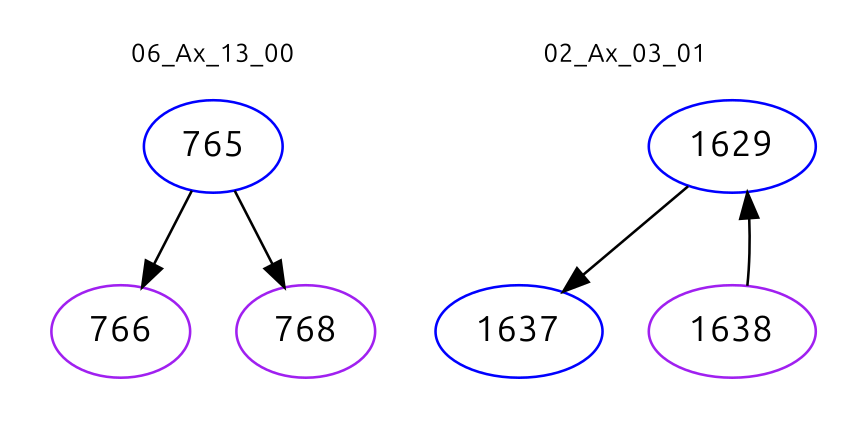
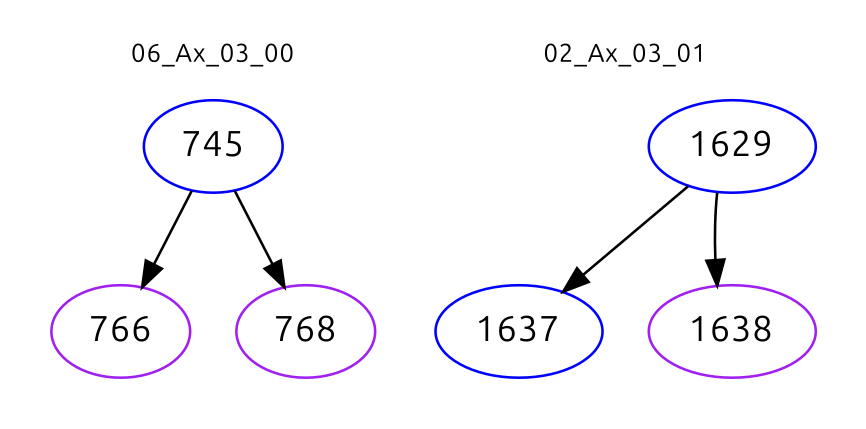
cluster "06_Ax_13_00": label "06_Ax_13_00" -> "06_Ax_03_00"
node "765": label "765" -> "745"
edge "1638" -> "1629": reversed
